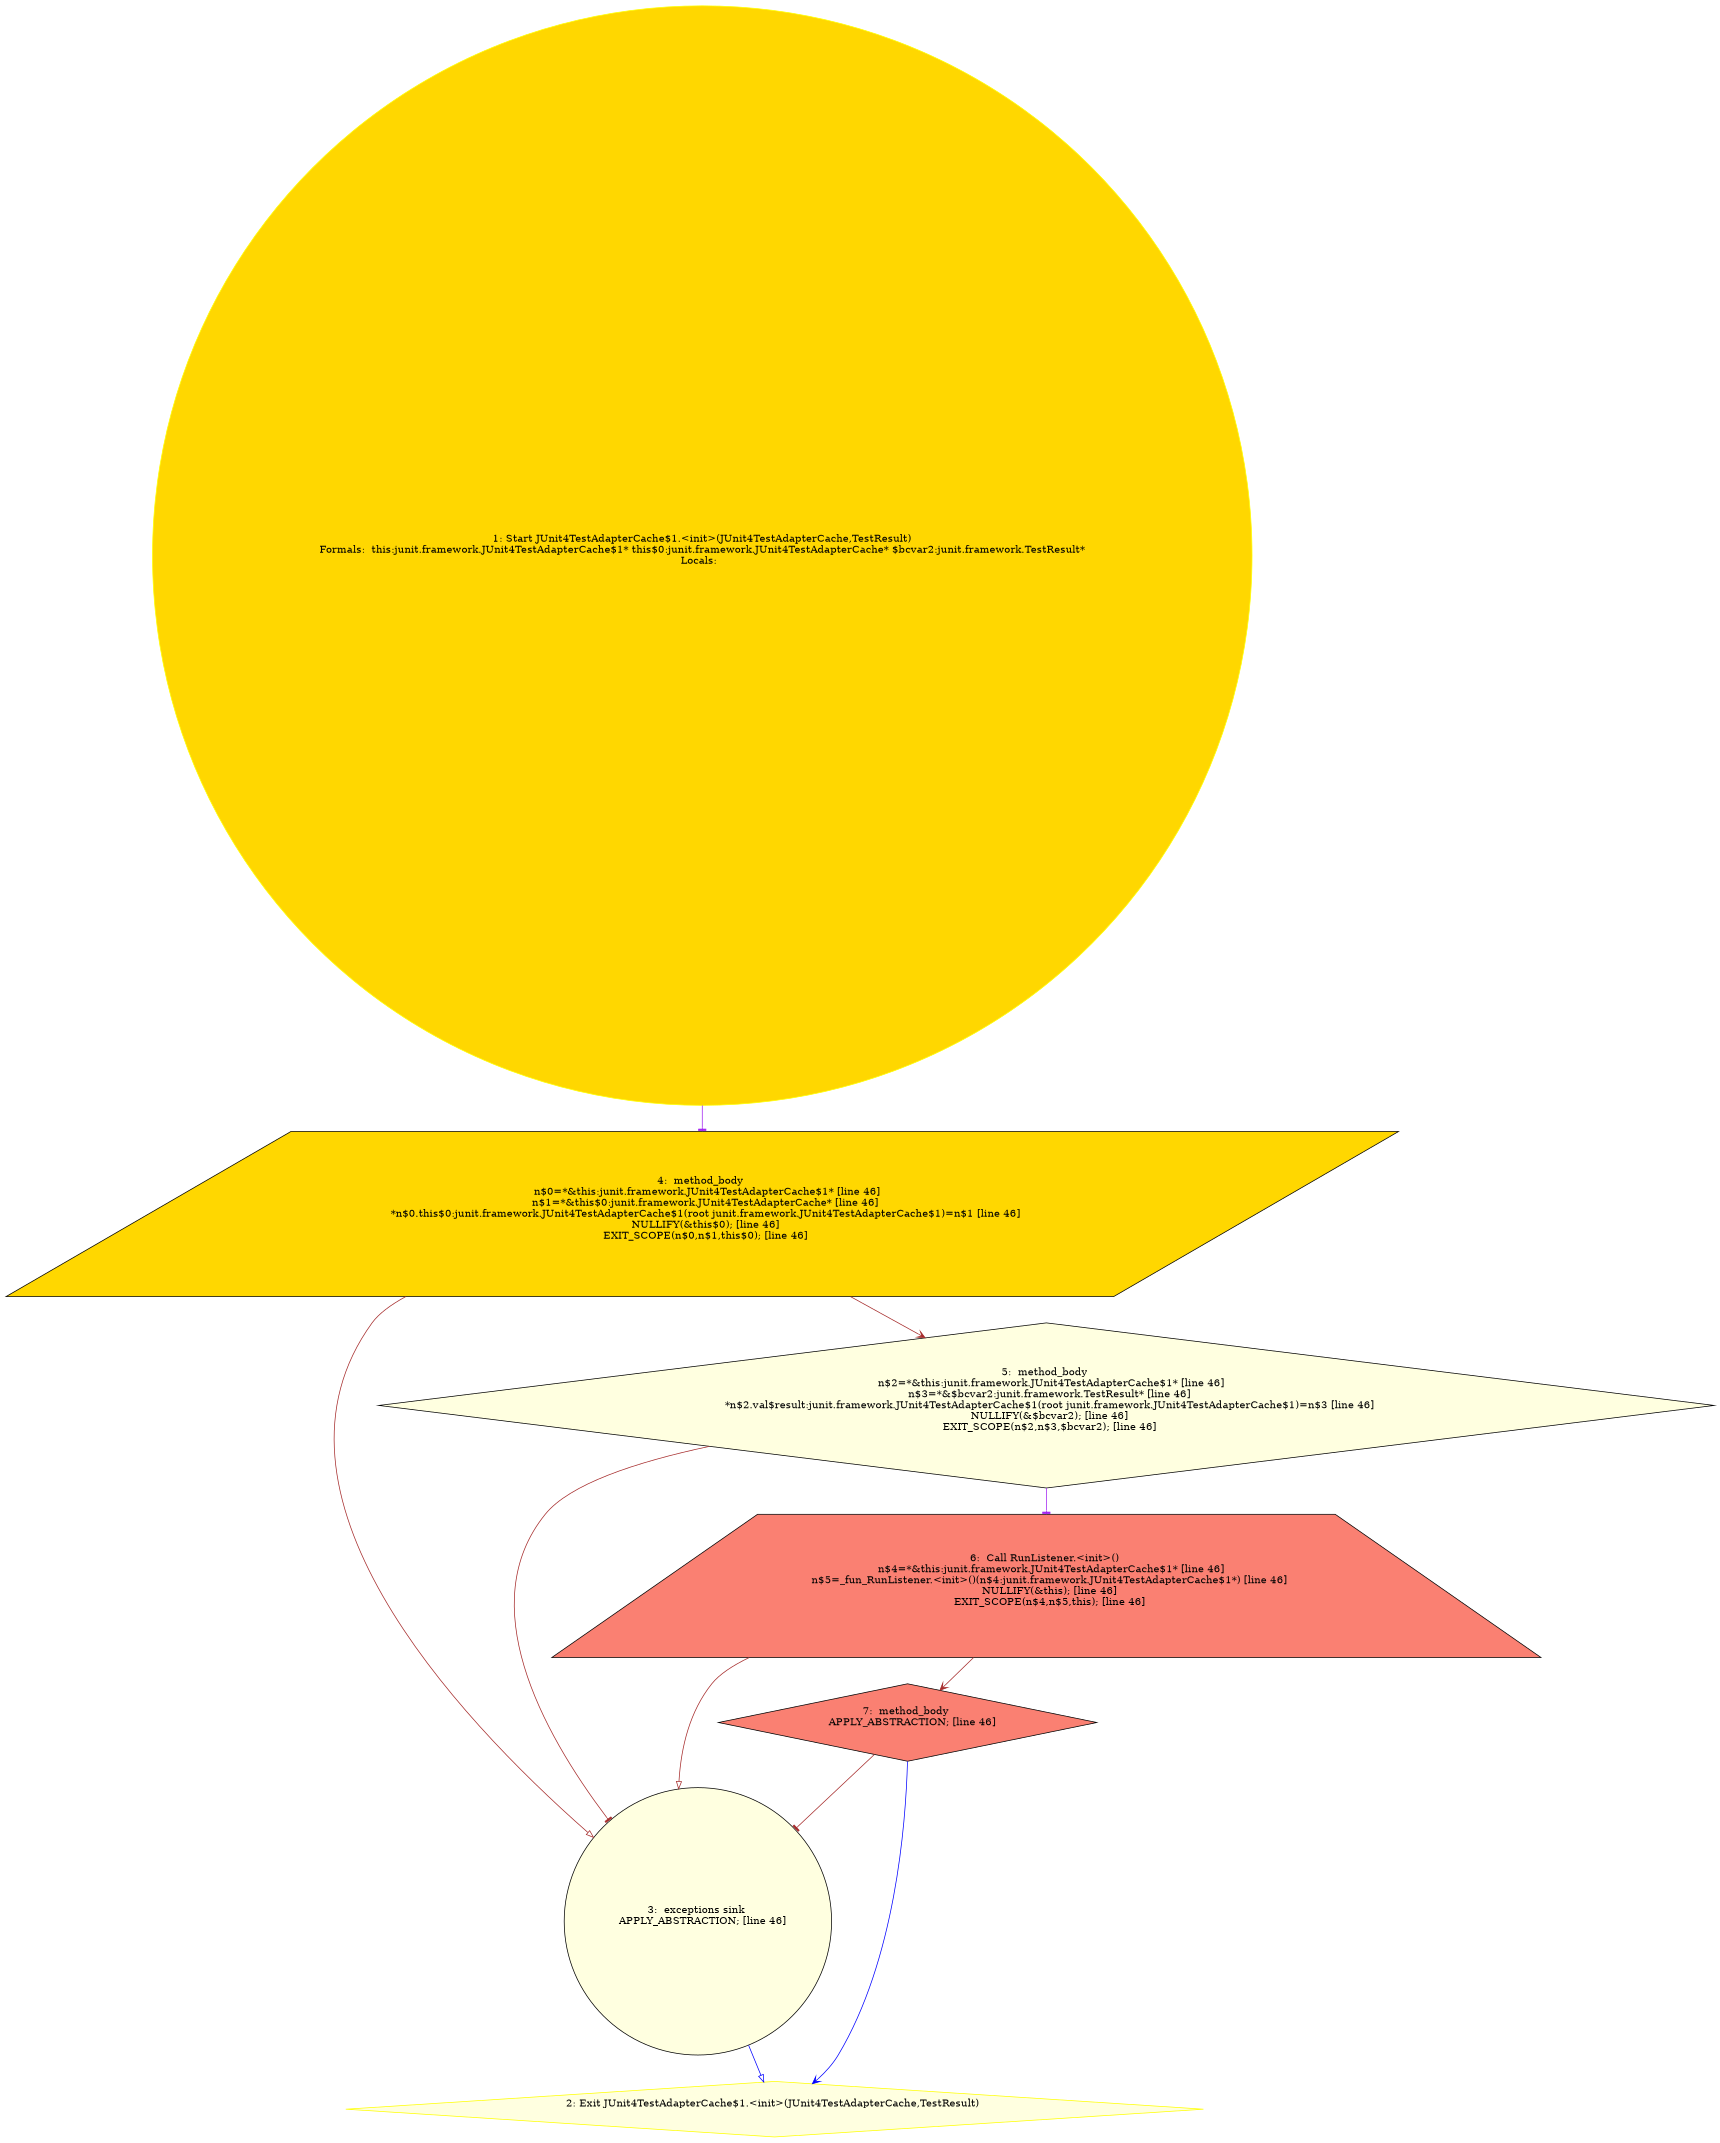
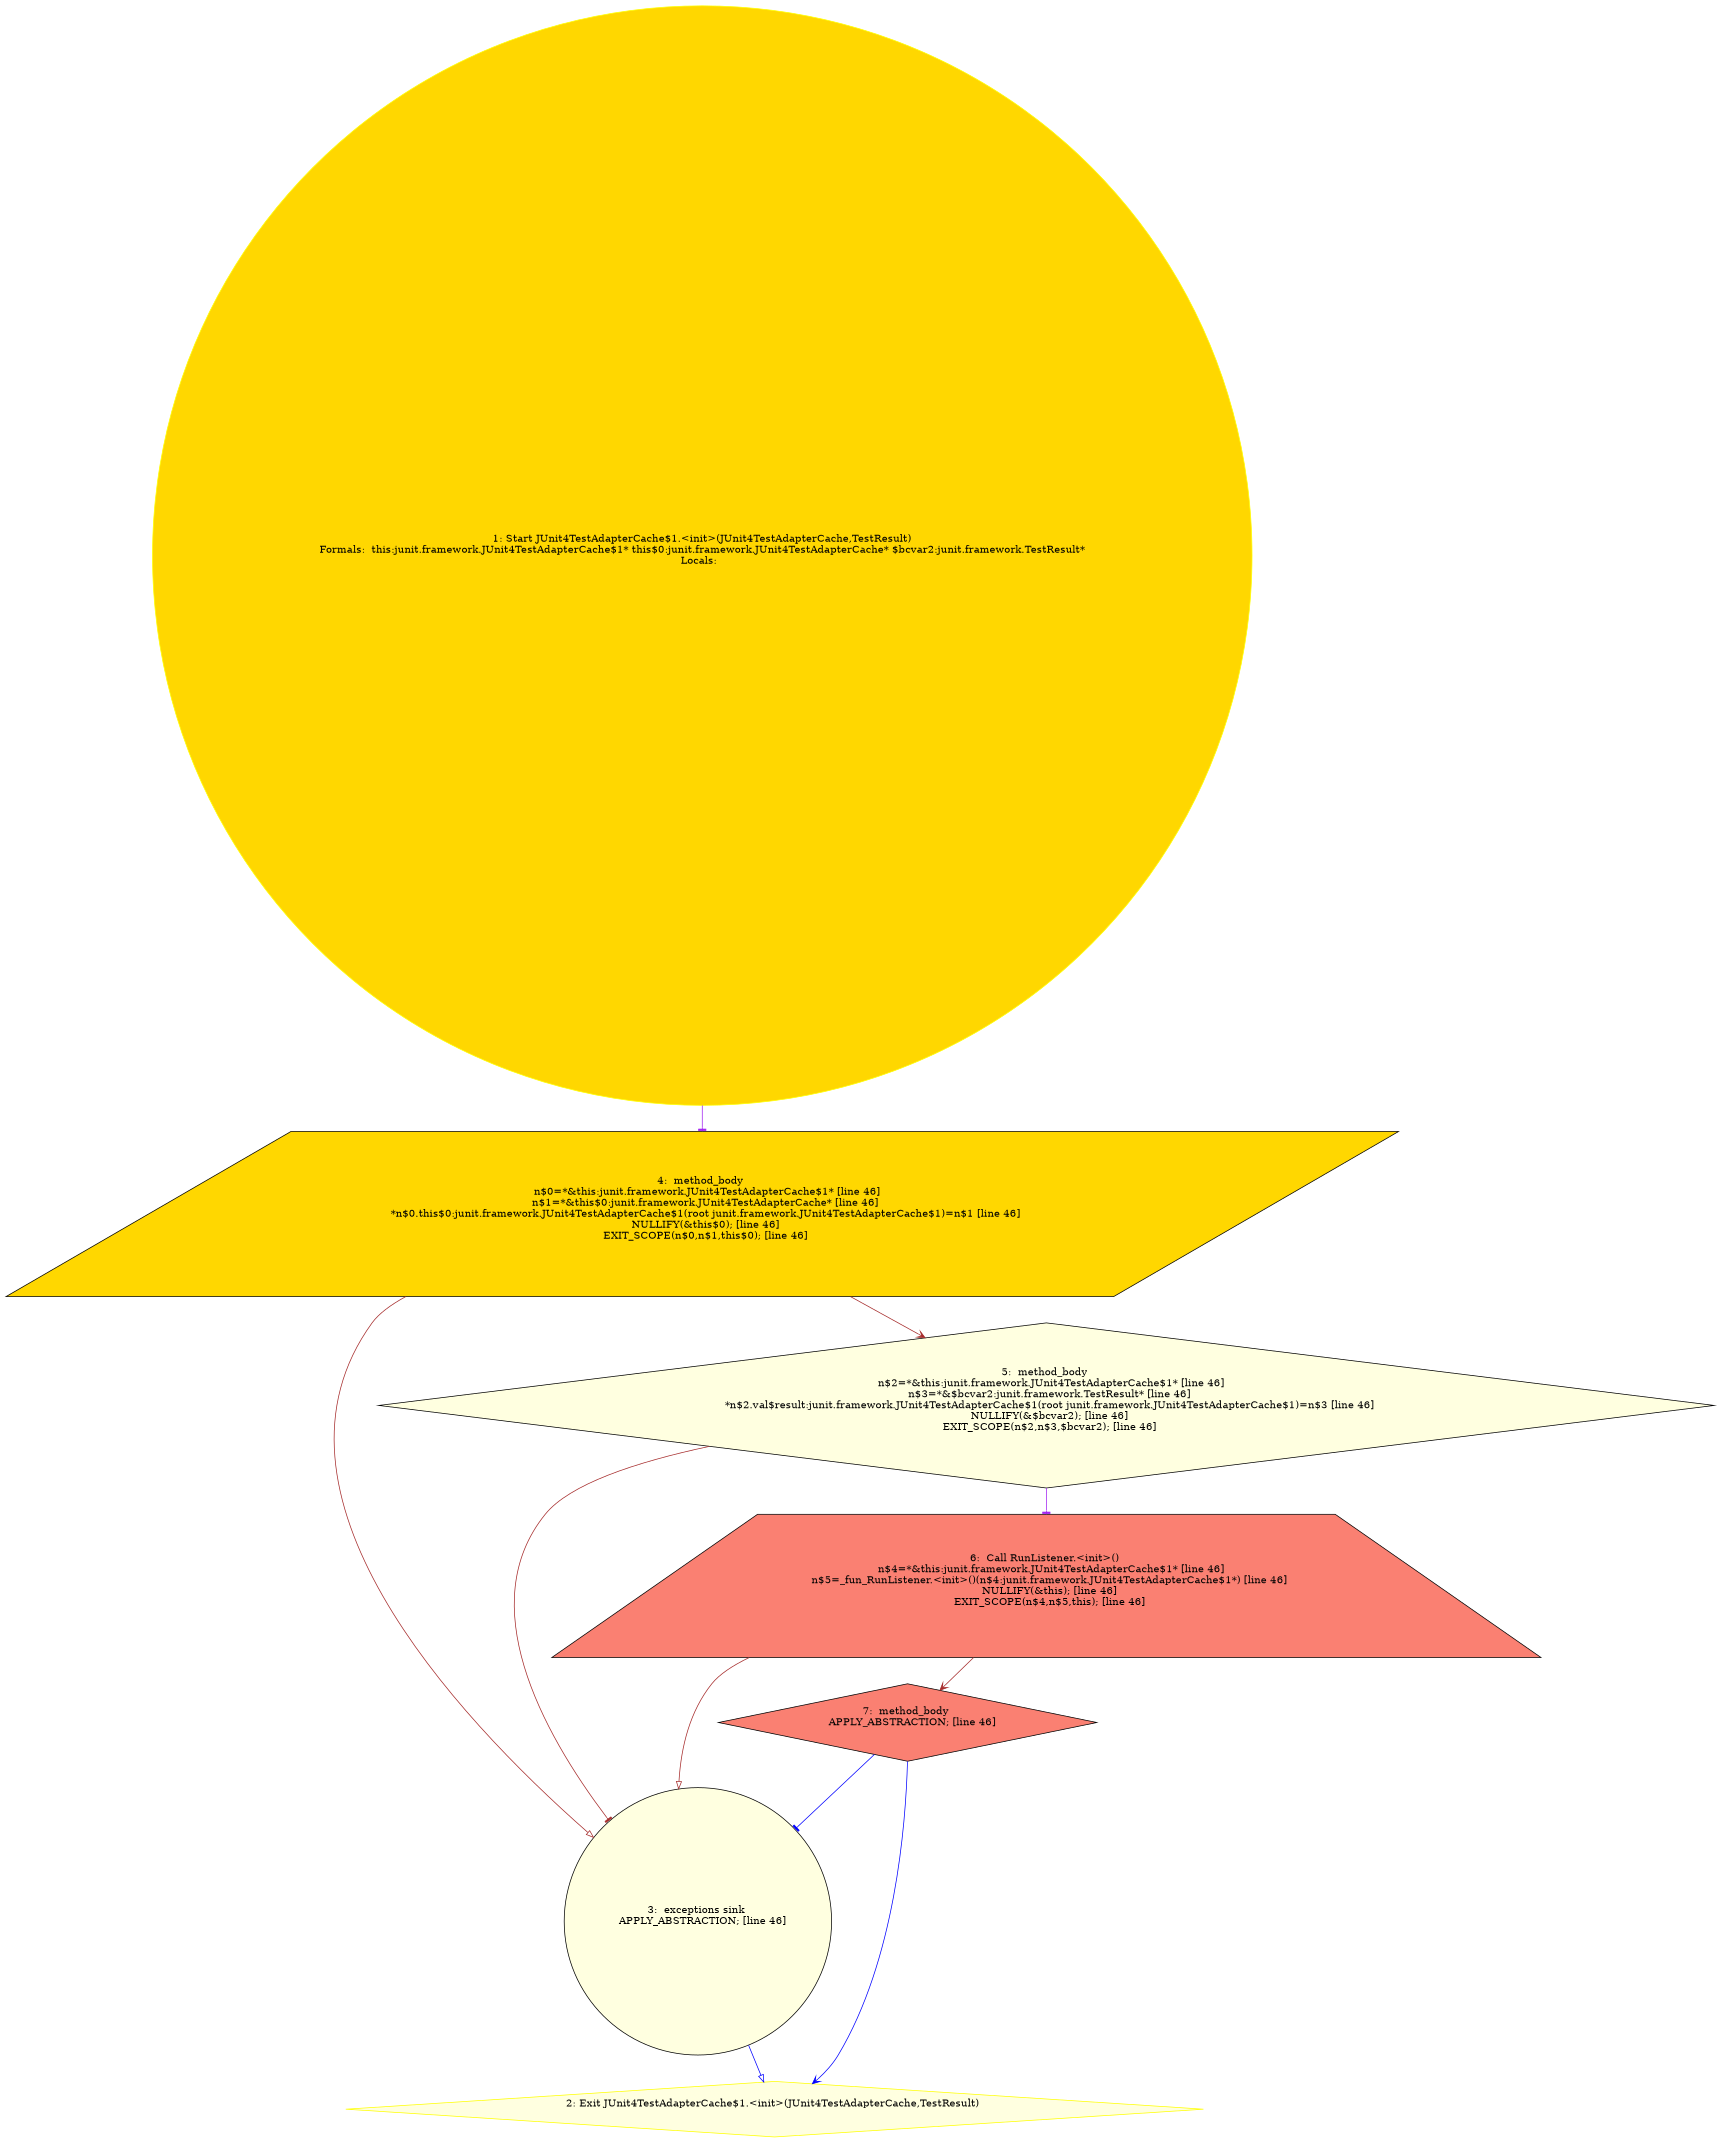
edge "7:  method_body APPLY_ABSTRACTION; [line 46]" -> "3:  exceptions sink APPLY_ABSTRACTION; [line 46]": color brown -> blue
